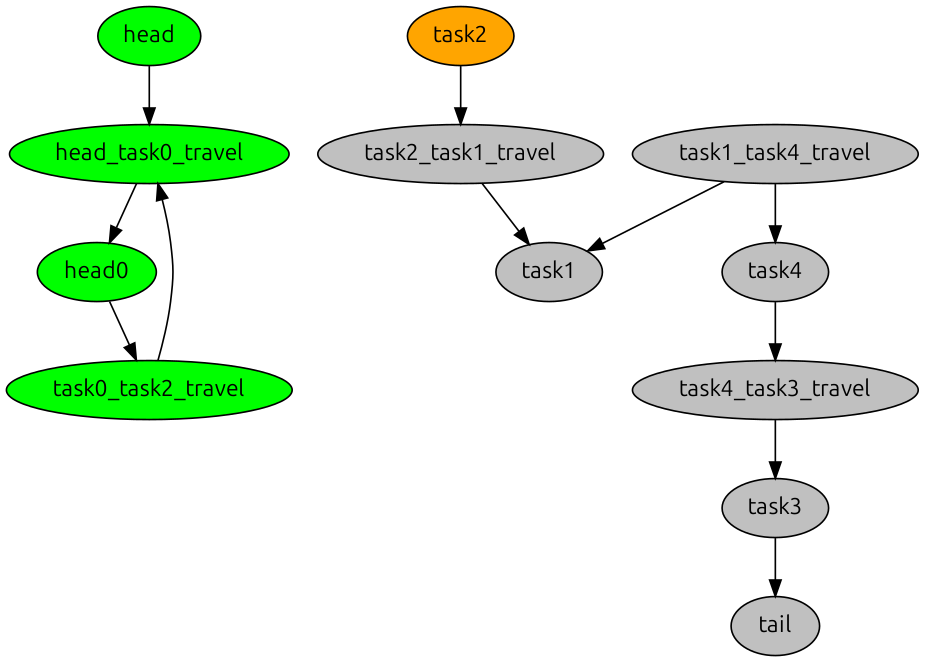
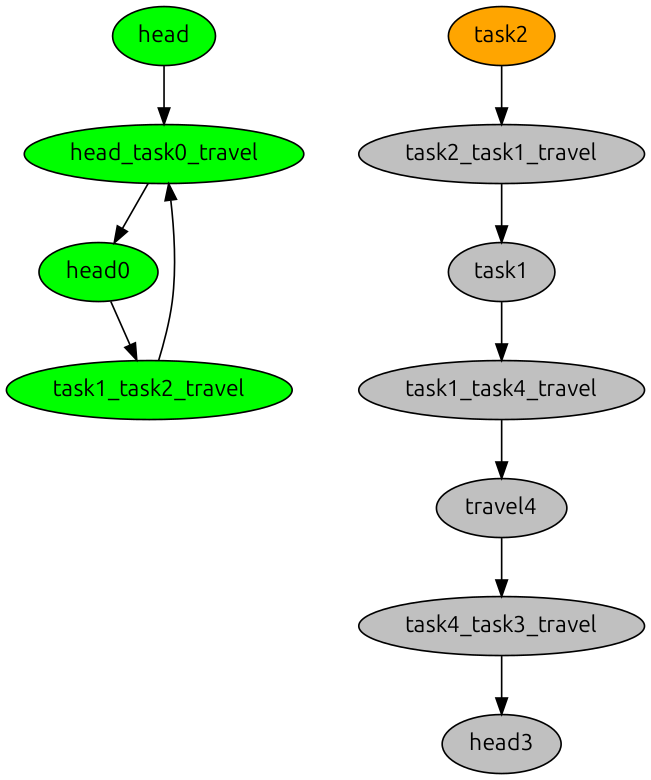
edge "task1_task4_travel" -> "task1": reversed
node "task4": label "task4" -> "travel4"
node "task0_task2_travel": label "task0_task2_travel" -> "task1_task2_travel"
node "task3": label "task3" -> "head3"
node "tail": removed
